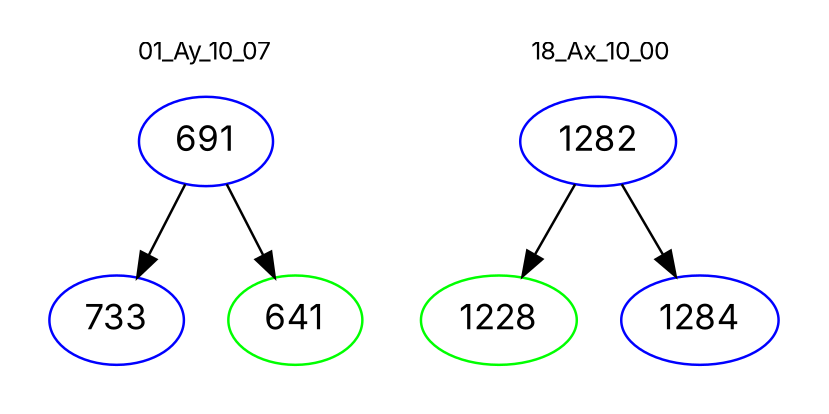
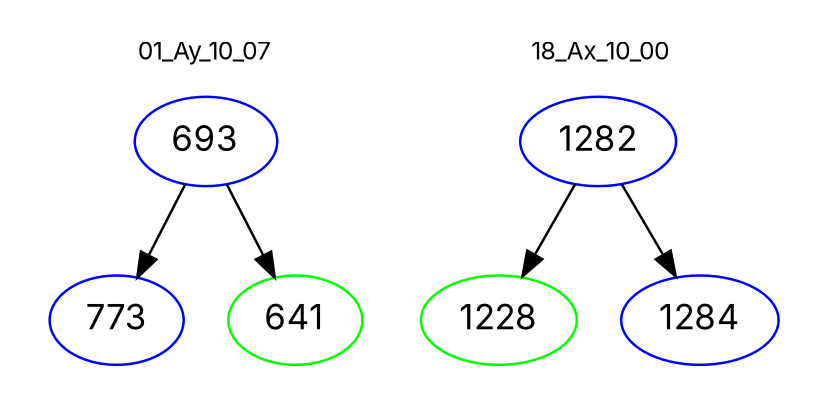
node "691": label "691" -> "693"
node "733": label "733" -> "773"
